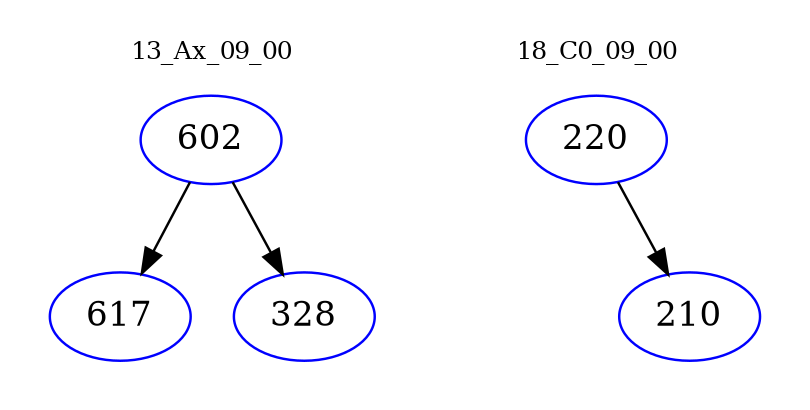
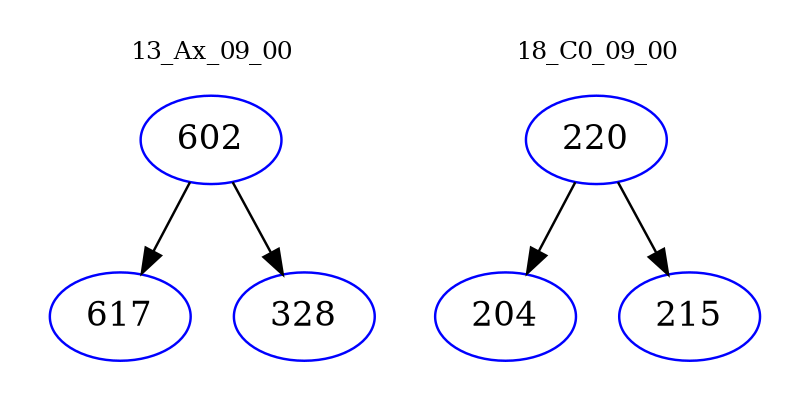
node "204": added
node "210": label "210" -> "215"
